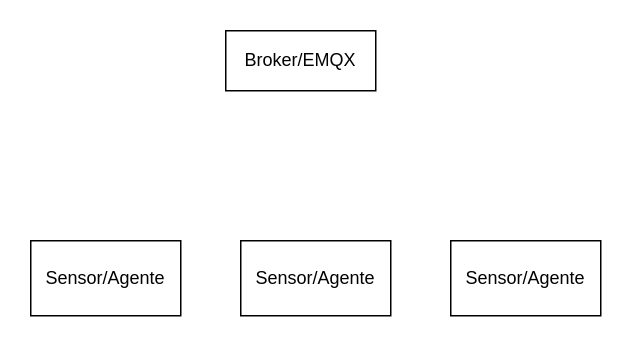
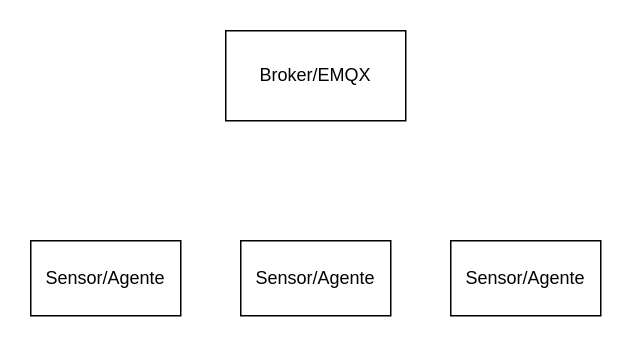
node "Broker/EMQX": size 150x60 -> 180x90
